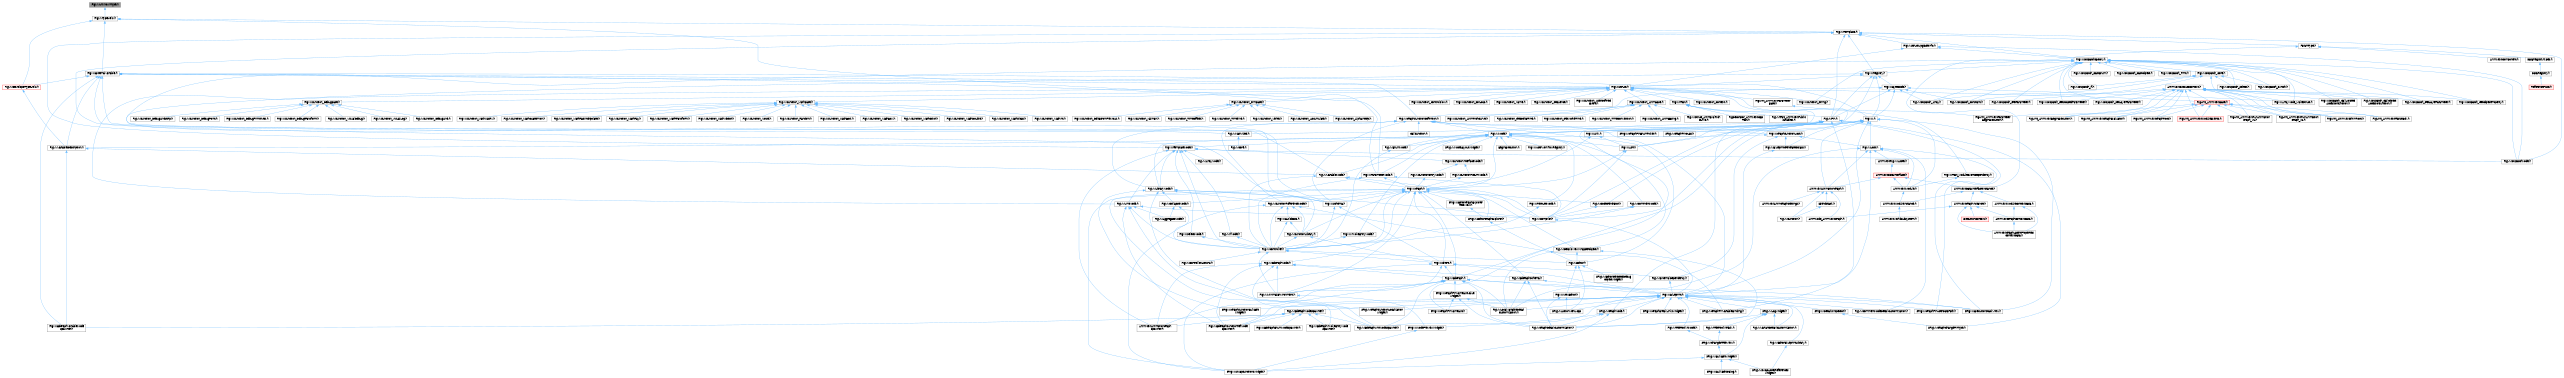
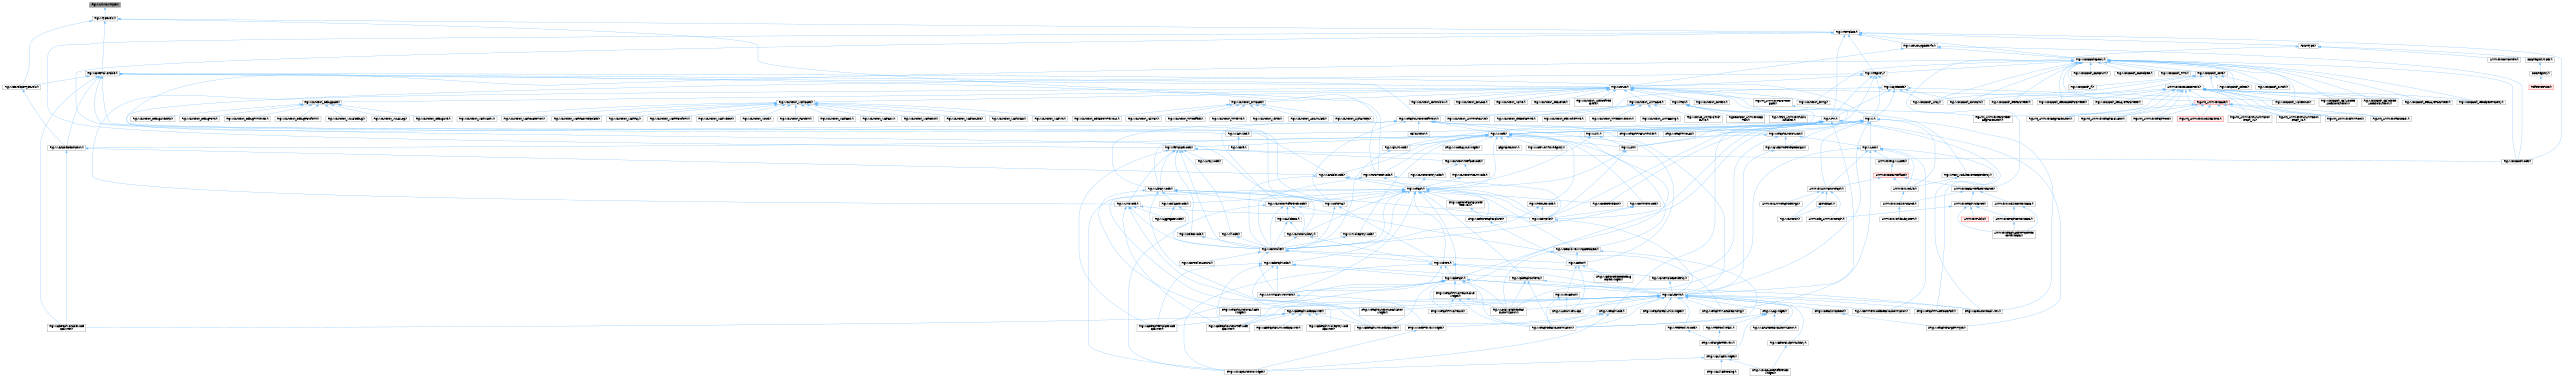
node "RigVMDeveloperTypeUtils.h": color red -> grey40
node "RigVMArrayNode_MakeStruct.h": label "RigVMArrayNode_MakeStruct.h" -> "RigVMDispatch_MakeStruct.h"
edge "RigVMCompiler.h" -> "RigVMCodeGenerator.h": now "RigVMCompiler.h" -> "RigVMRerouteNode.h"
node "ExecutionContext.h": label "ExecutionContext.h" -> "AnimNextPublic.h"
node "AnimNextAnimationGraph Spawner.h": label "AnimNextAnimationGraph Spawner.h" -> "RigVMEdGraphTemplateNode Spawner.h"
